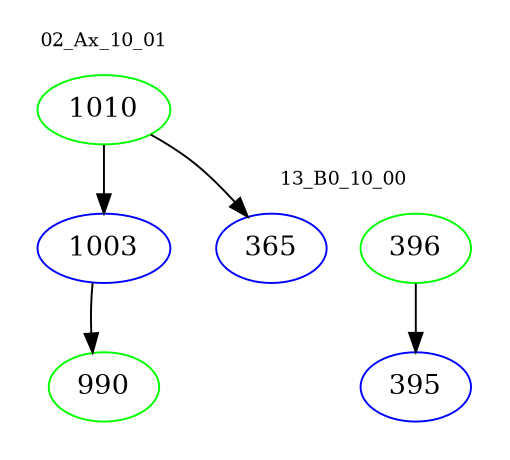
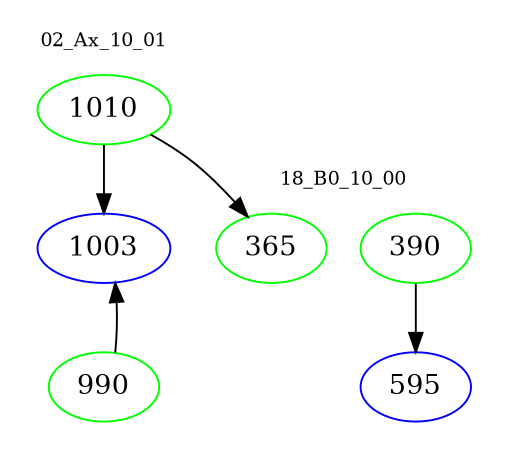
cluster "13_B0_10_00": label "13_B0_10_00" -> "18_B0_10_00"
node "365": color blue -> green
node "396": label "396" -> "390"
edge "1003" -> "990": reversed
node "395": label "395" -> "595"
